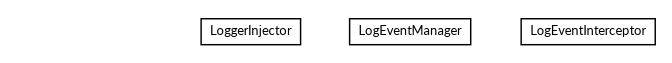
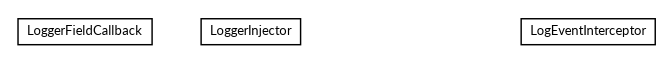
node "LoggerFieldCallback": added
node "LogEventManager": removed
